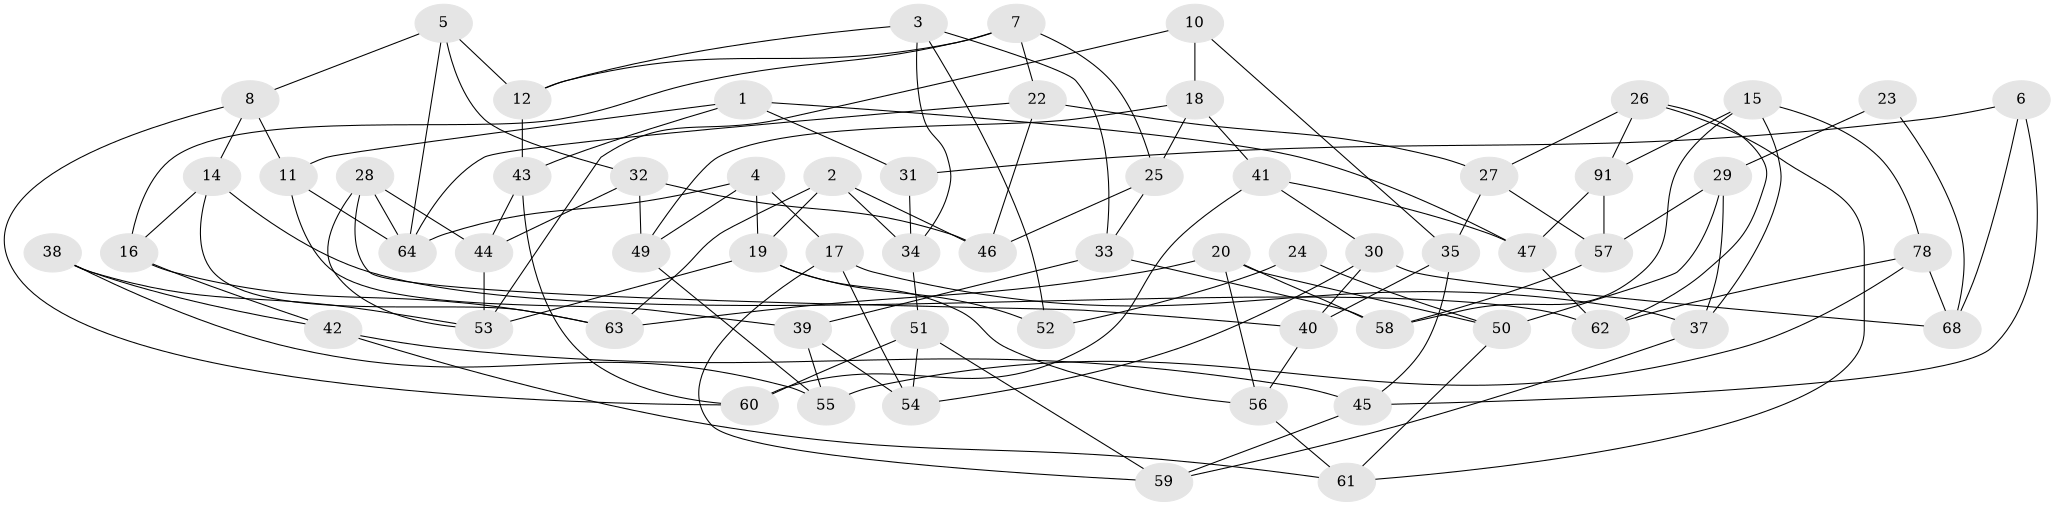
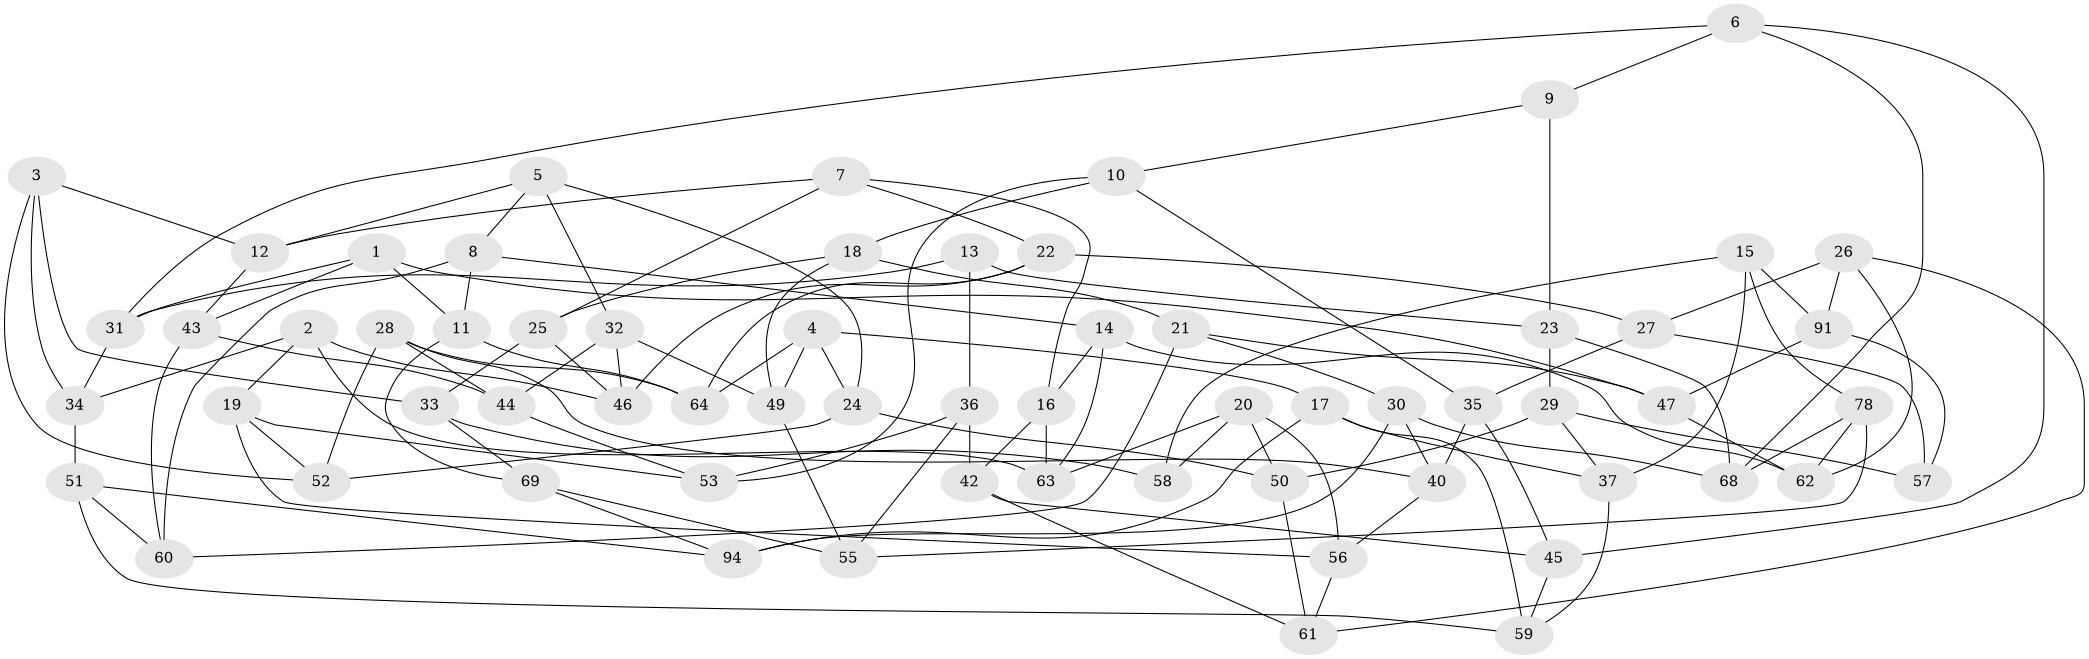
node "9": added
edge "5" -- "64": now "5" -- "24"
node "41": label "41" -> "21"
edge "4" -- "19": now "4" -- "24"
node "38": label "38" -> "36"
node "13": added
edge "57" -- "58": removed
edge "28" -- "53": now "28" -- "52"
node "39": label "39" -> "69"
node "54": label "54" -> "94"
